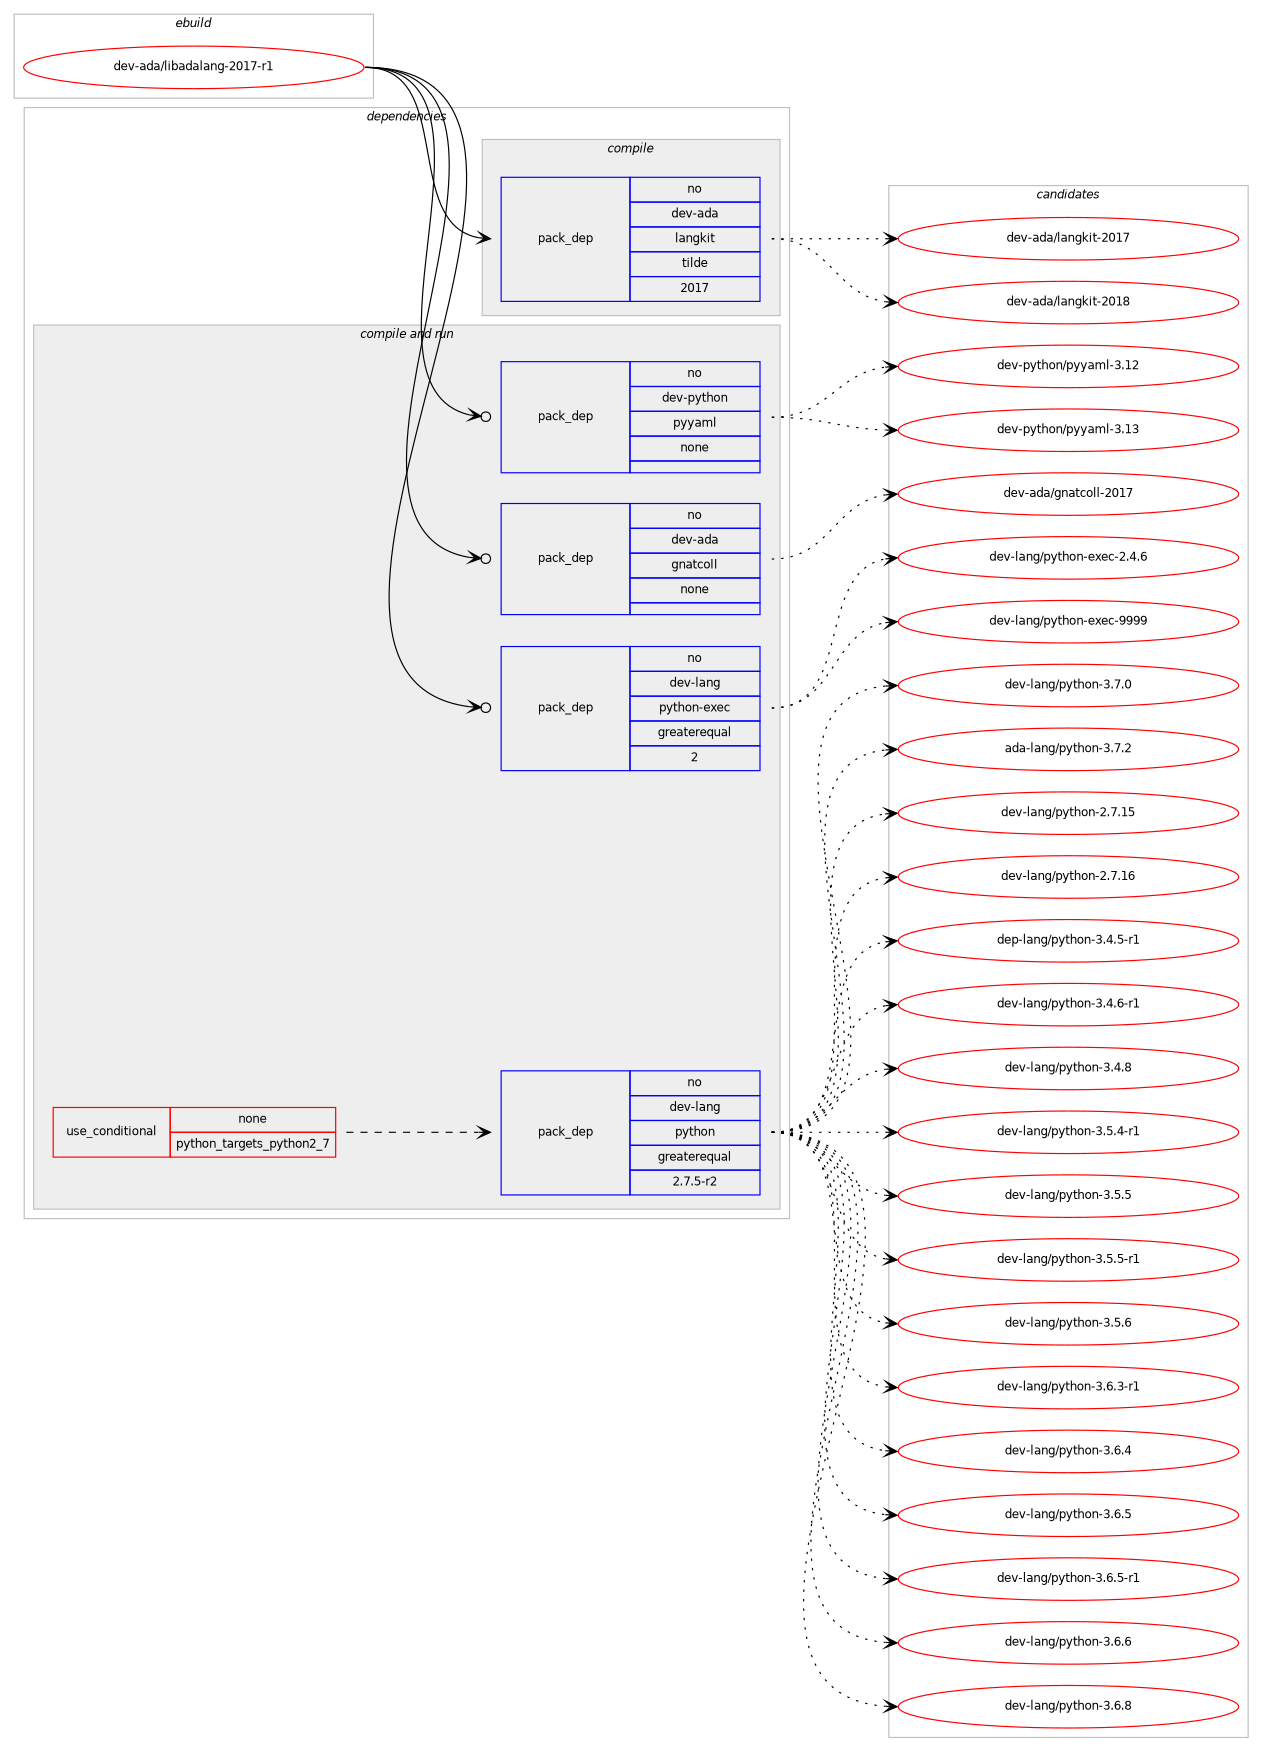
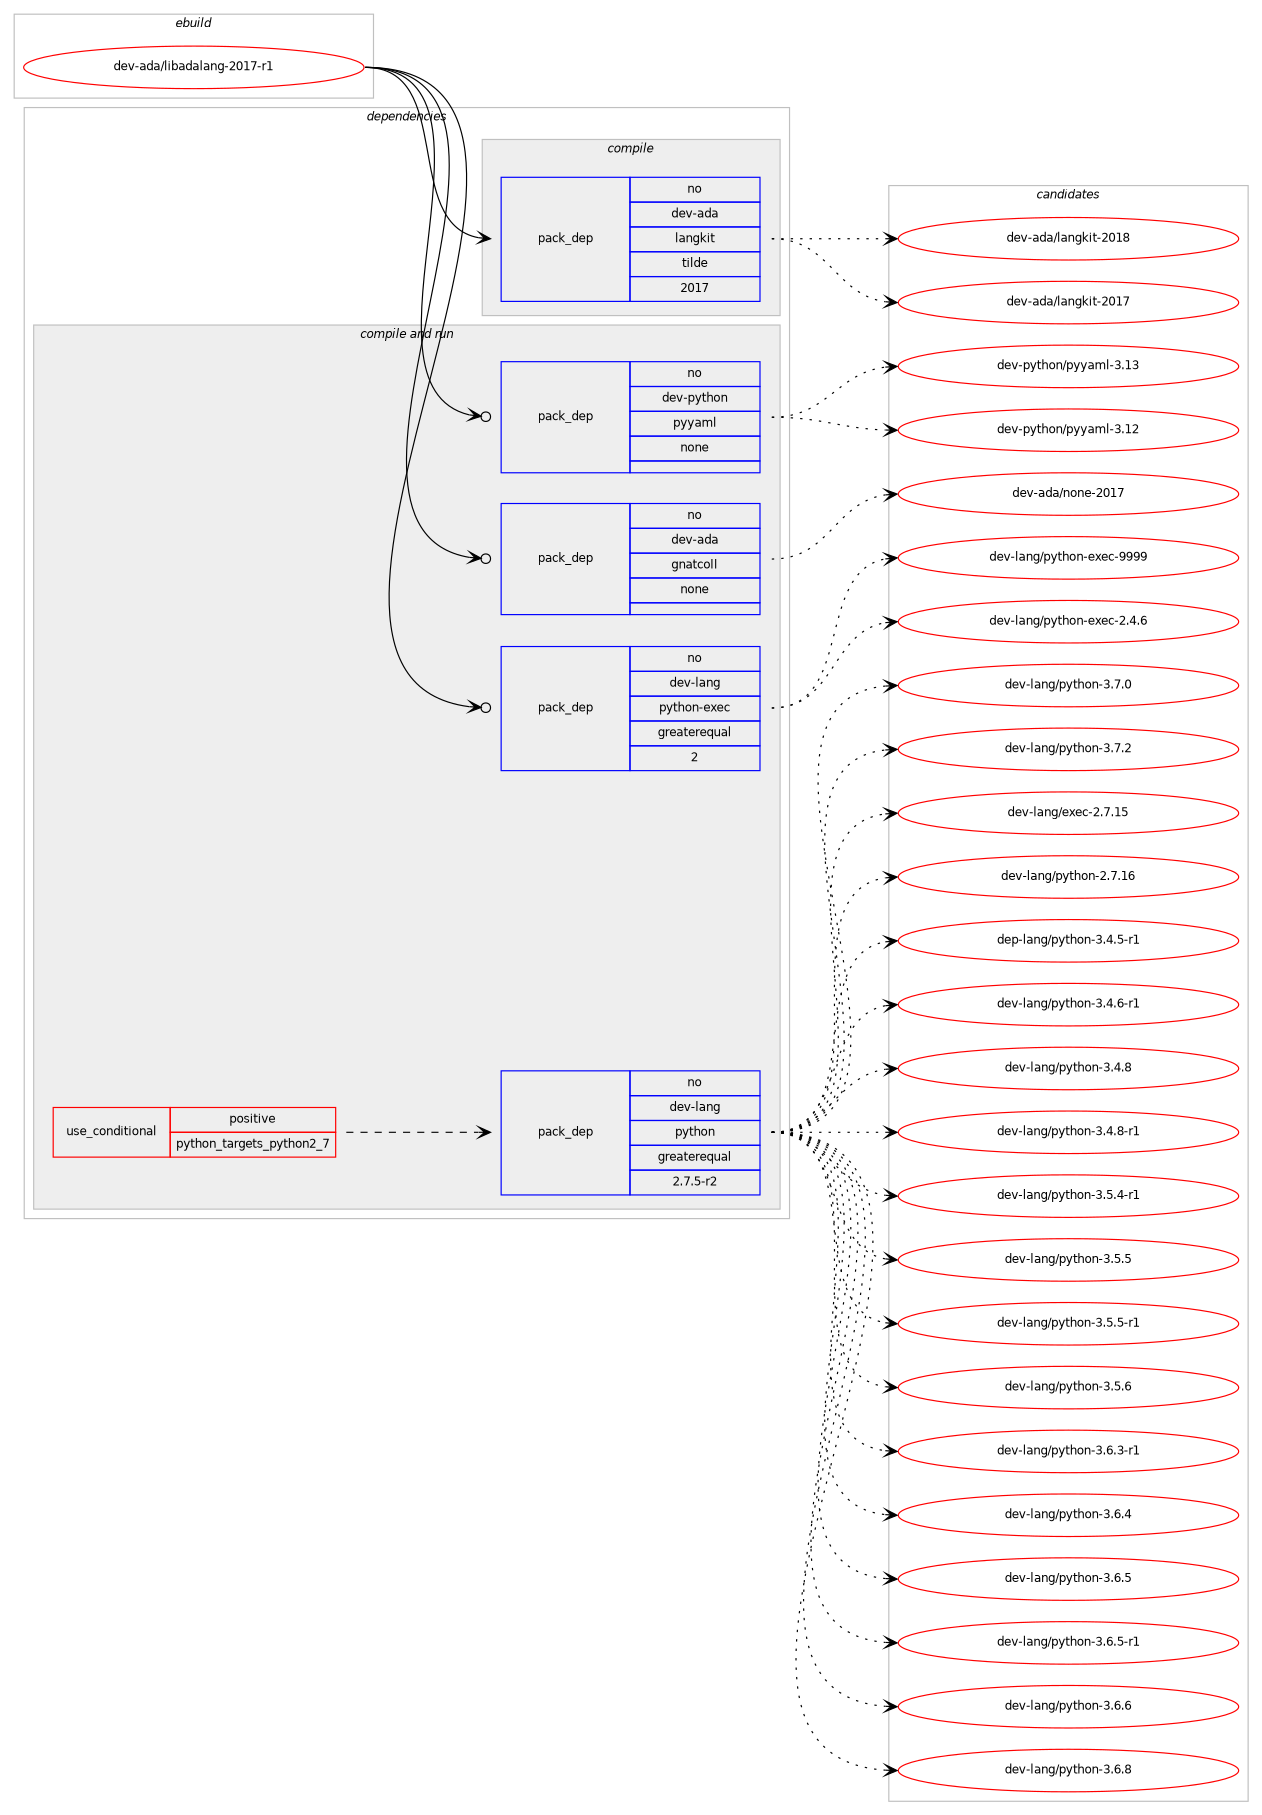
node "dev-ada/gnatcoll-2017": label "dev-ada/gnatcoll-2017" -> "dev-ada/none-2017"
node "ada-lang/python-3.7.2": label "ada-lang/python-3.7.2" -> "dev-lang/python-3.7.2"
node "dev-lang/python-2.7.15": label "dev-lang/python-2.7.15" -> "dev-lang/exec-2.7.15"
node "use_conditional": text "none" -> "positive"
node "dev-lang/python-3.4.8-r1": added
